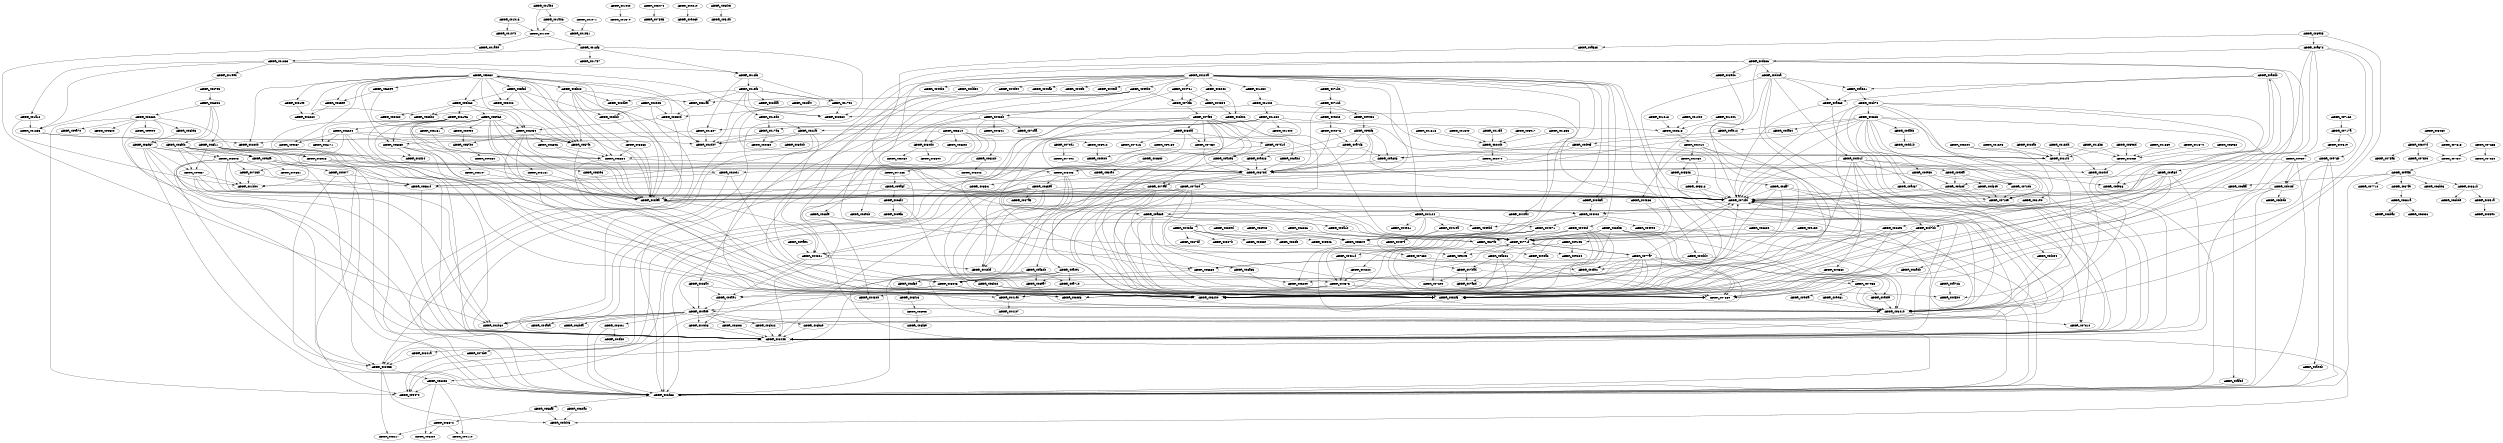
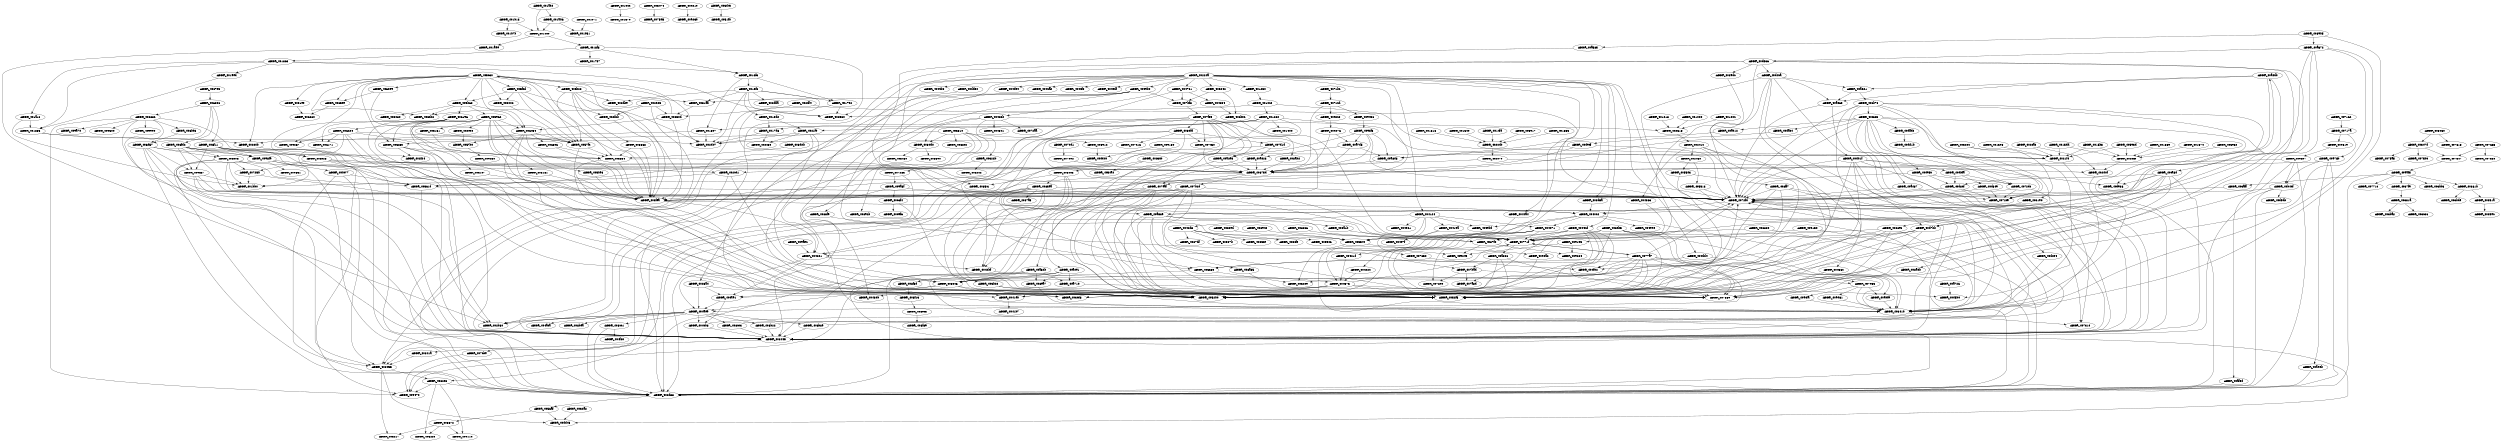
edge "ADDR_405834" -> "ADDR_4054c3": now "ADDR_405834" -> "ADDR_4085c1"
